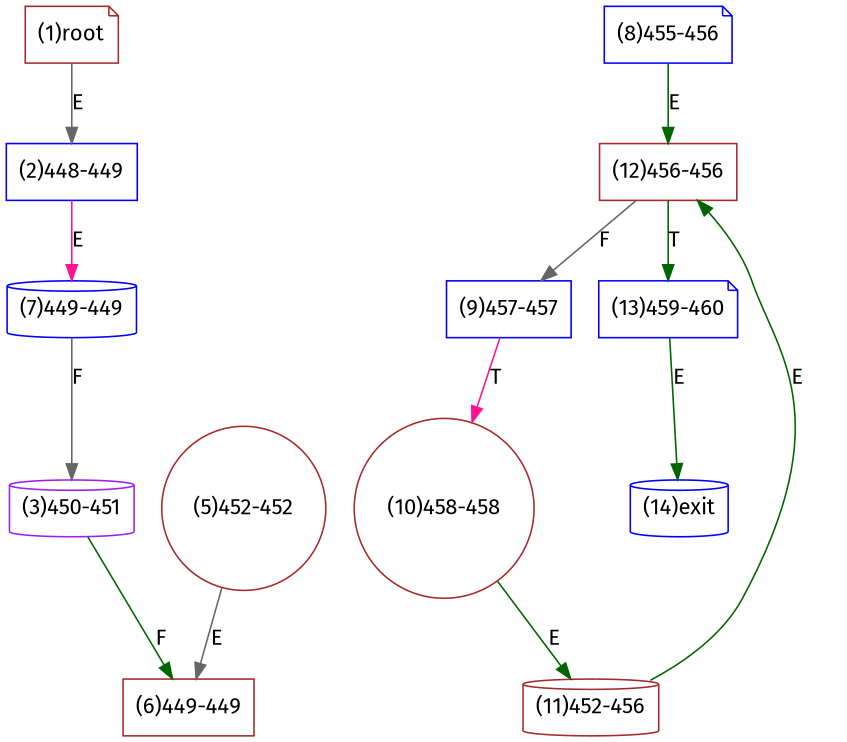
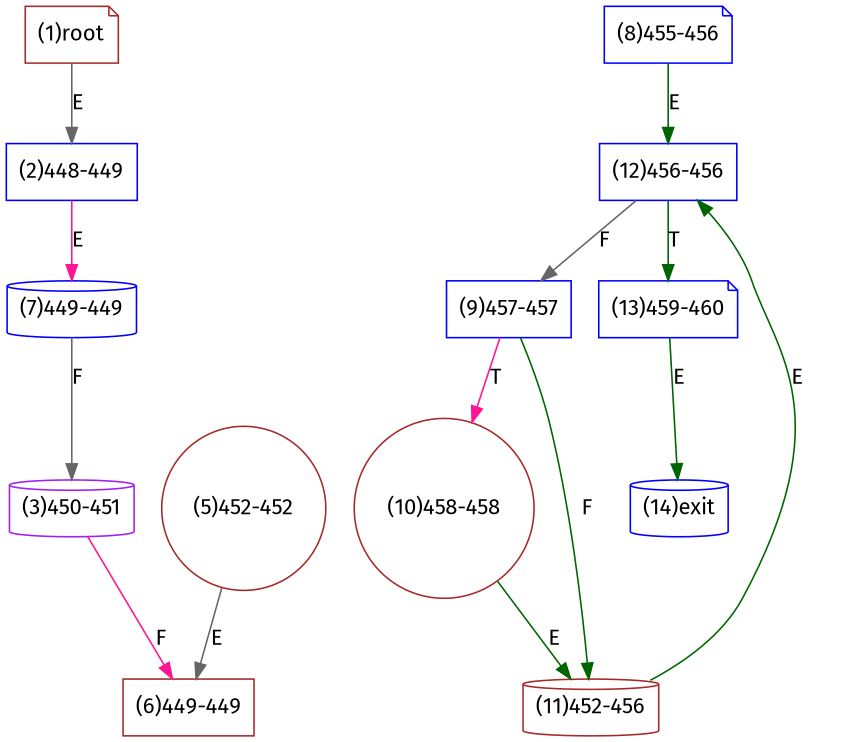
node "(12)456-456": color brown -> blue
edge "(9)457-457" -> "(11)452-456": added, label "F"
edge "(3)450-451" -> "(6)449-449": color darkgreen -> deeppink
